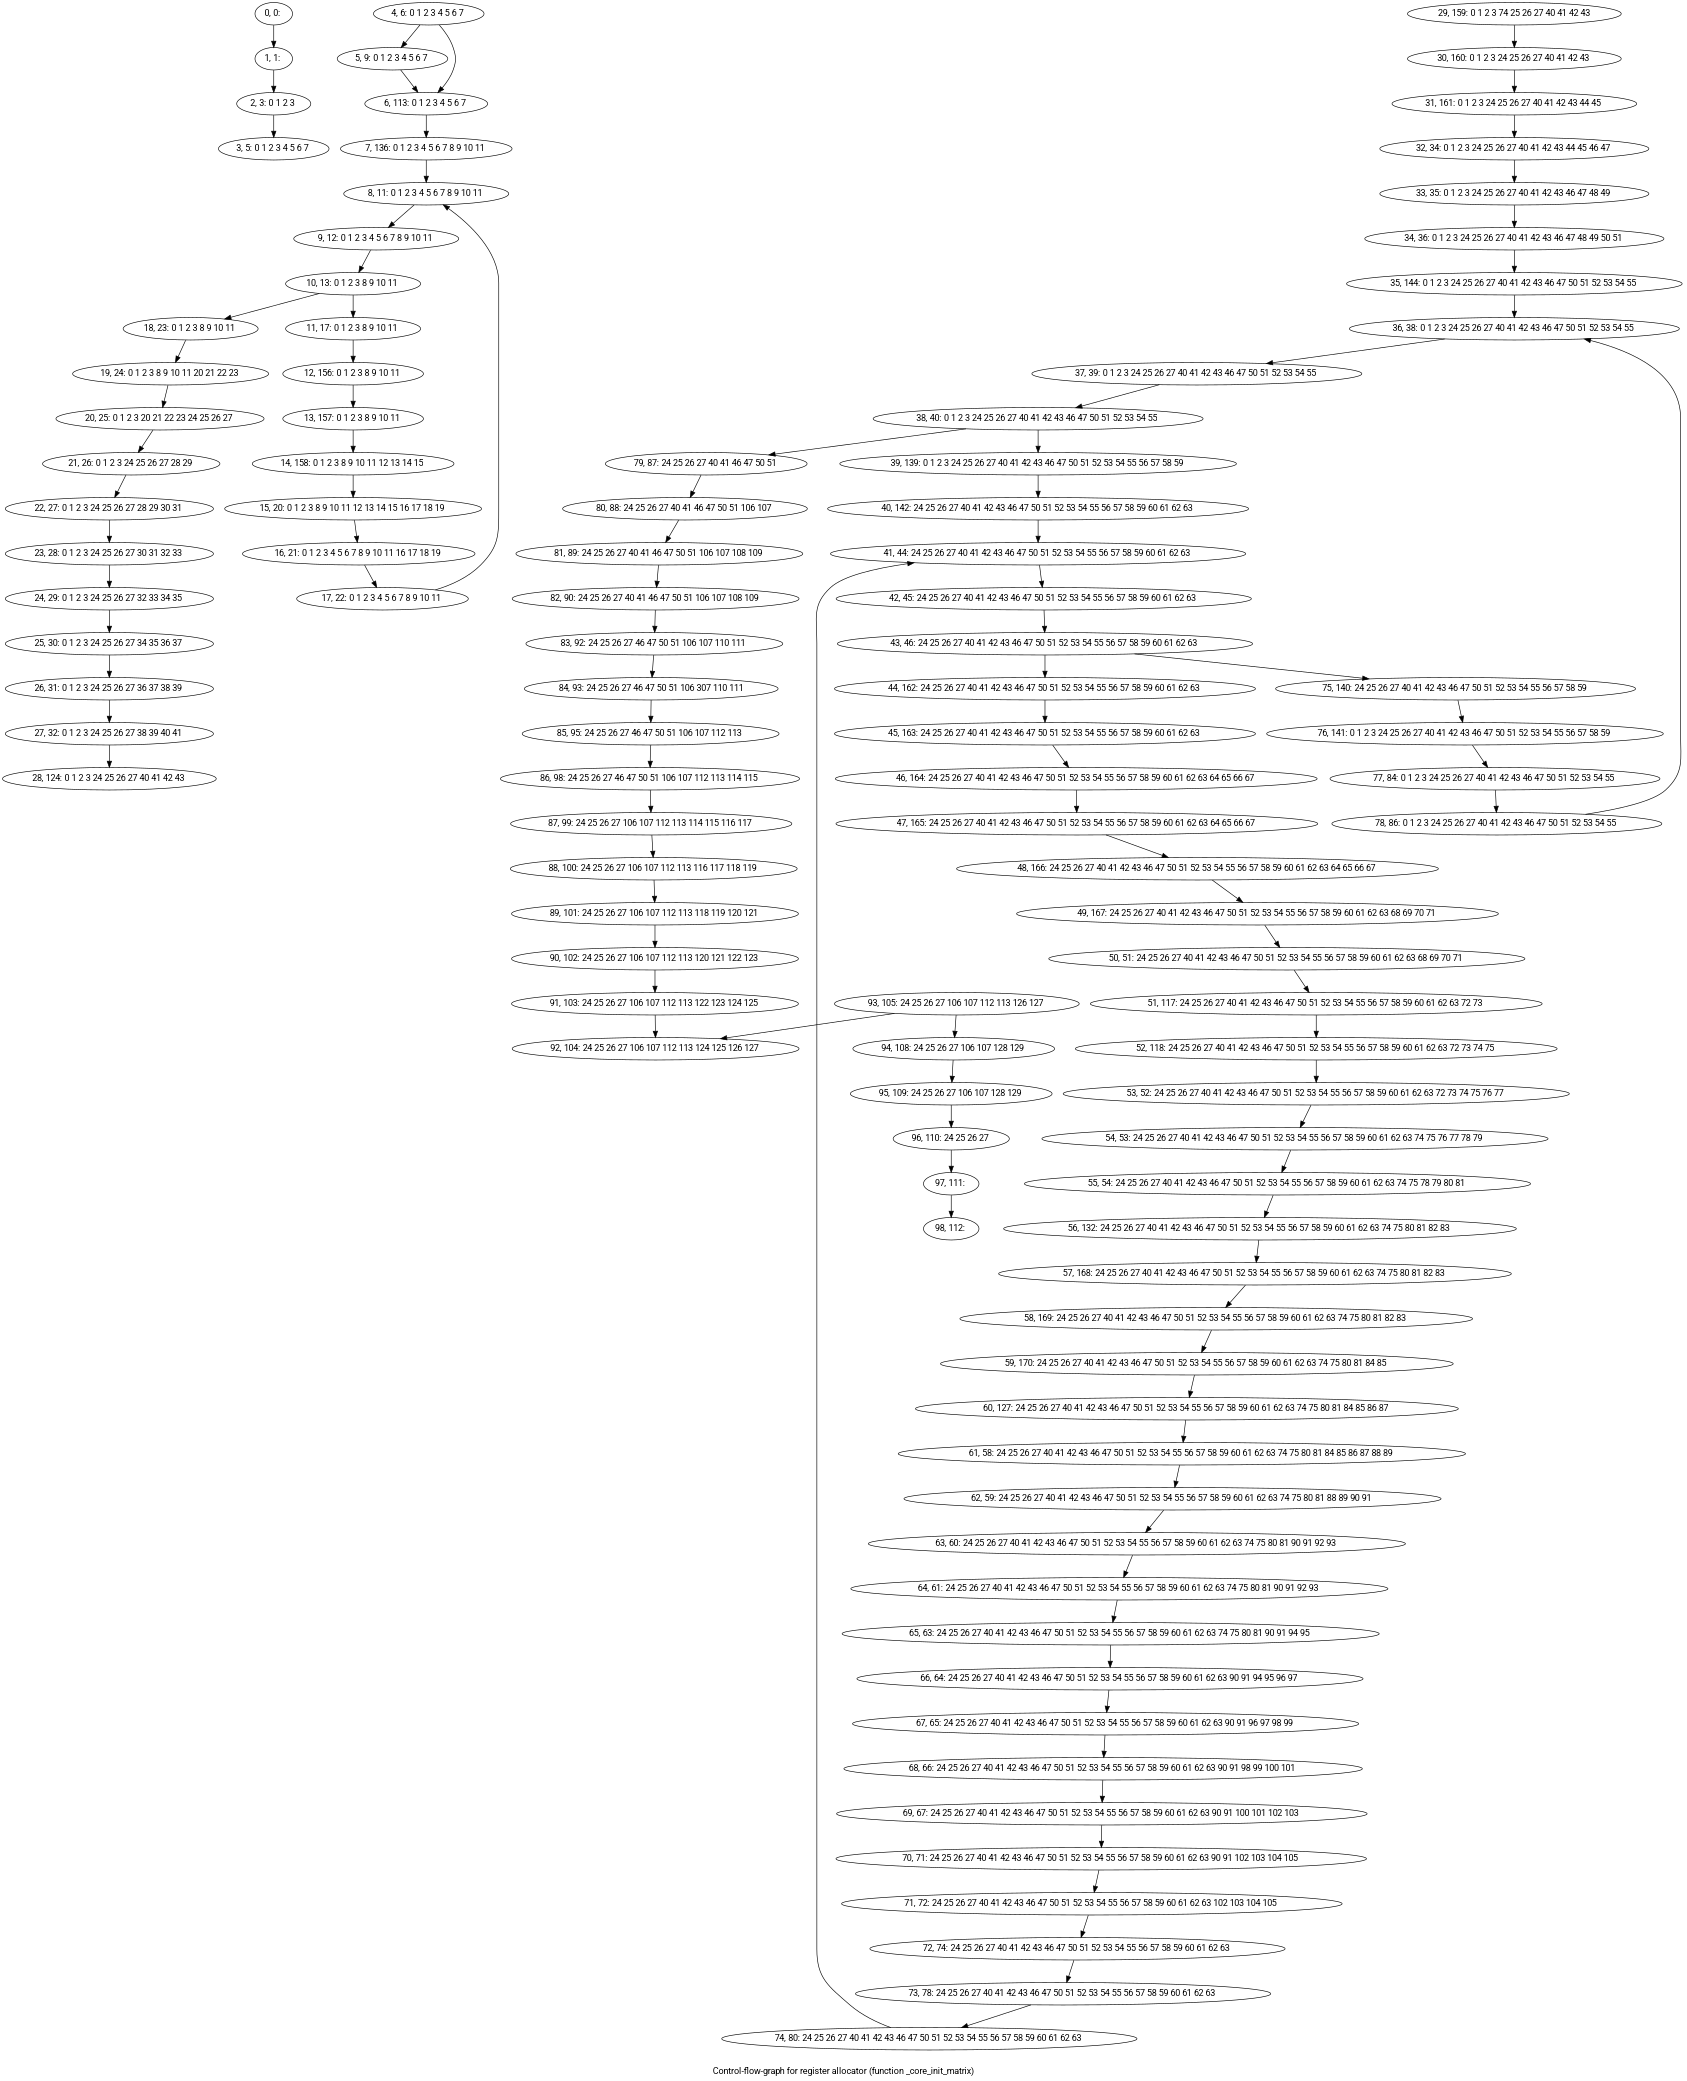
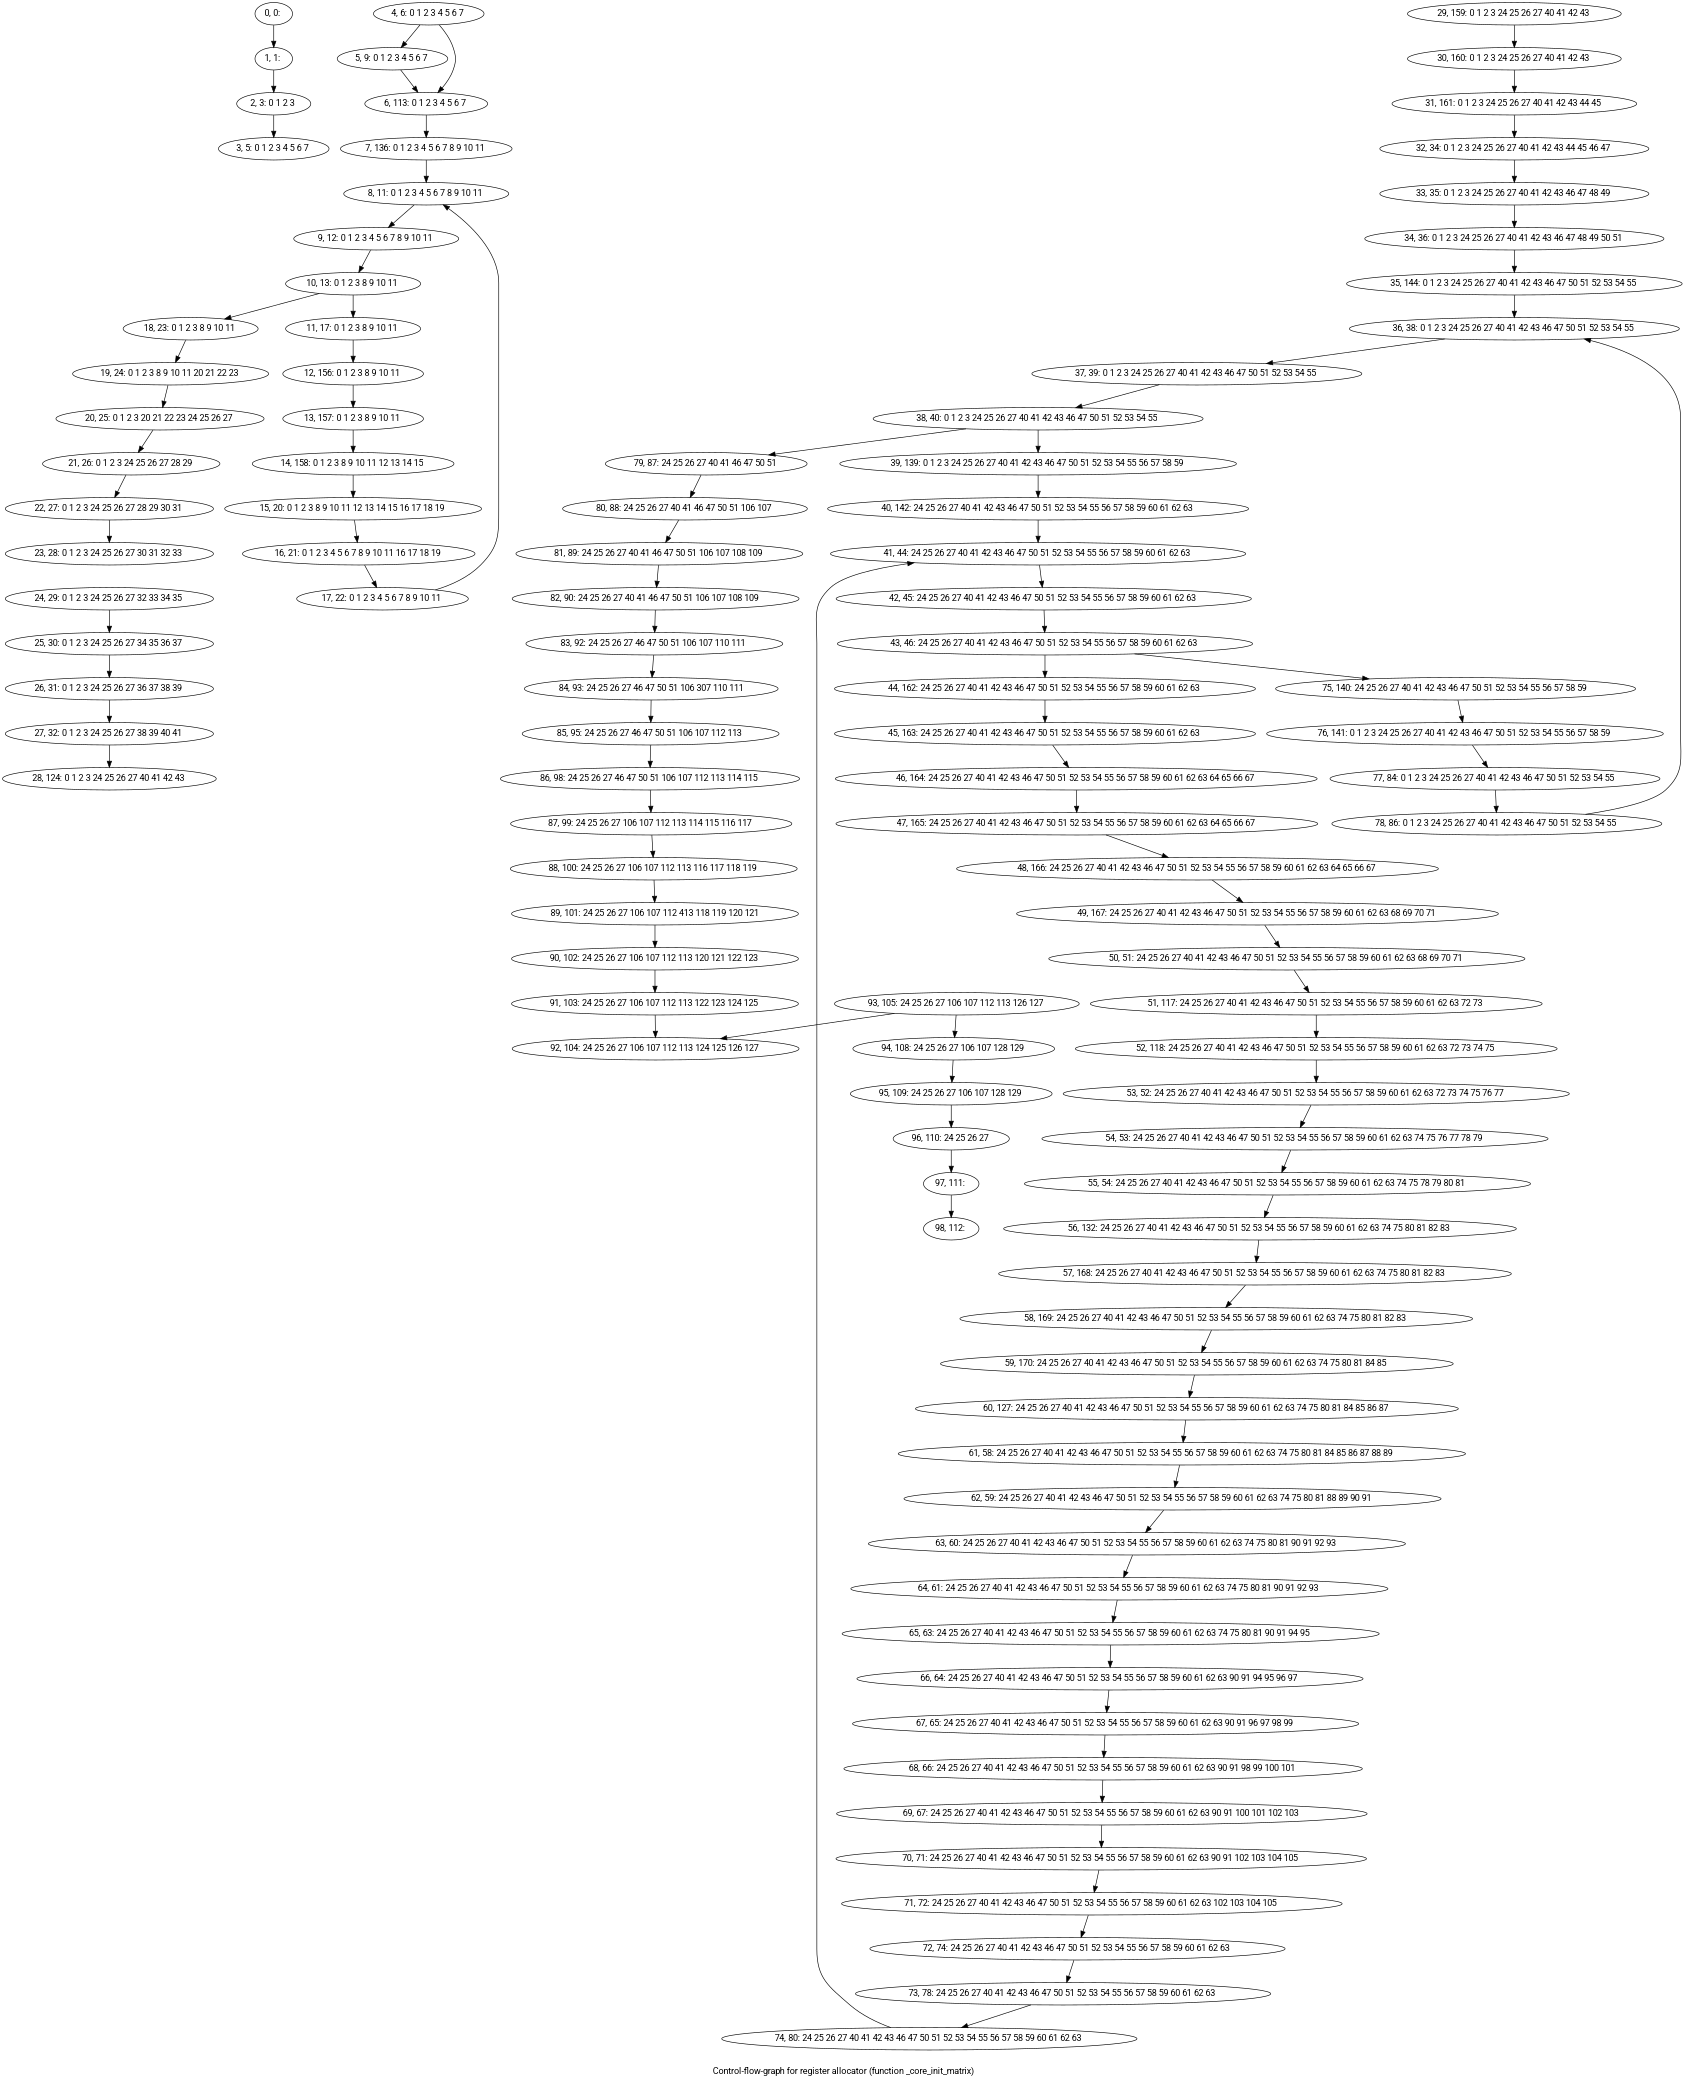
node "29, 159: 0 1 2 3 74 25 26 27 40 41 42 43": label "29, 159: 0 1 2 3 74 25 26 27 40 41 42 43" -> "29, 159: 0 1 2 3 24 25 26 27 40 41 42 43"
edge "23, 28: 0 1 2 3 24 25 26 27 30 31 32 33" -> "24, 29: 0 1 2 3 24 25 26 27 32 33 34 35": removed
node "89, 101: 24 25 26 27 106 107 112 113 118 119 120 121": label "89, 101: 24 25 26 27 106 107 112 113 118 119 120 121" -> "89, 101: 24 25 26 27 106 107 112 413 118 119 120 121"
